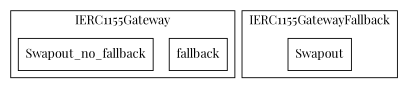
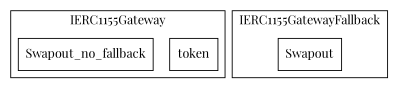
node "fallback": label "fallback" -> "token"
